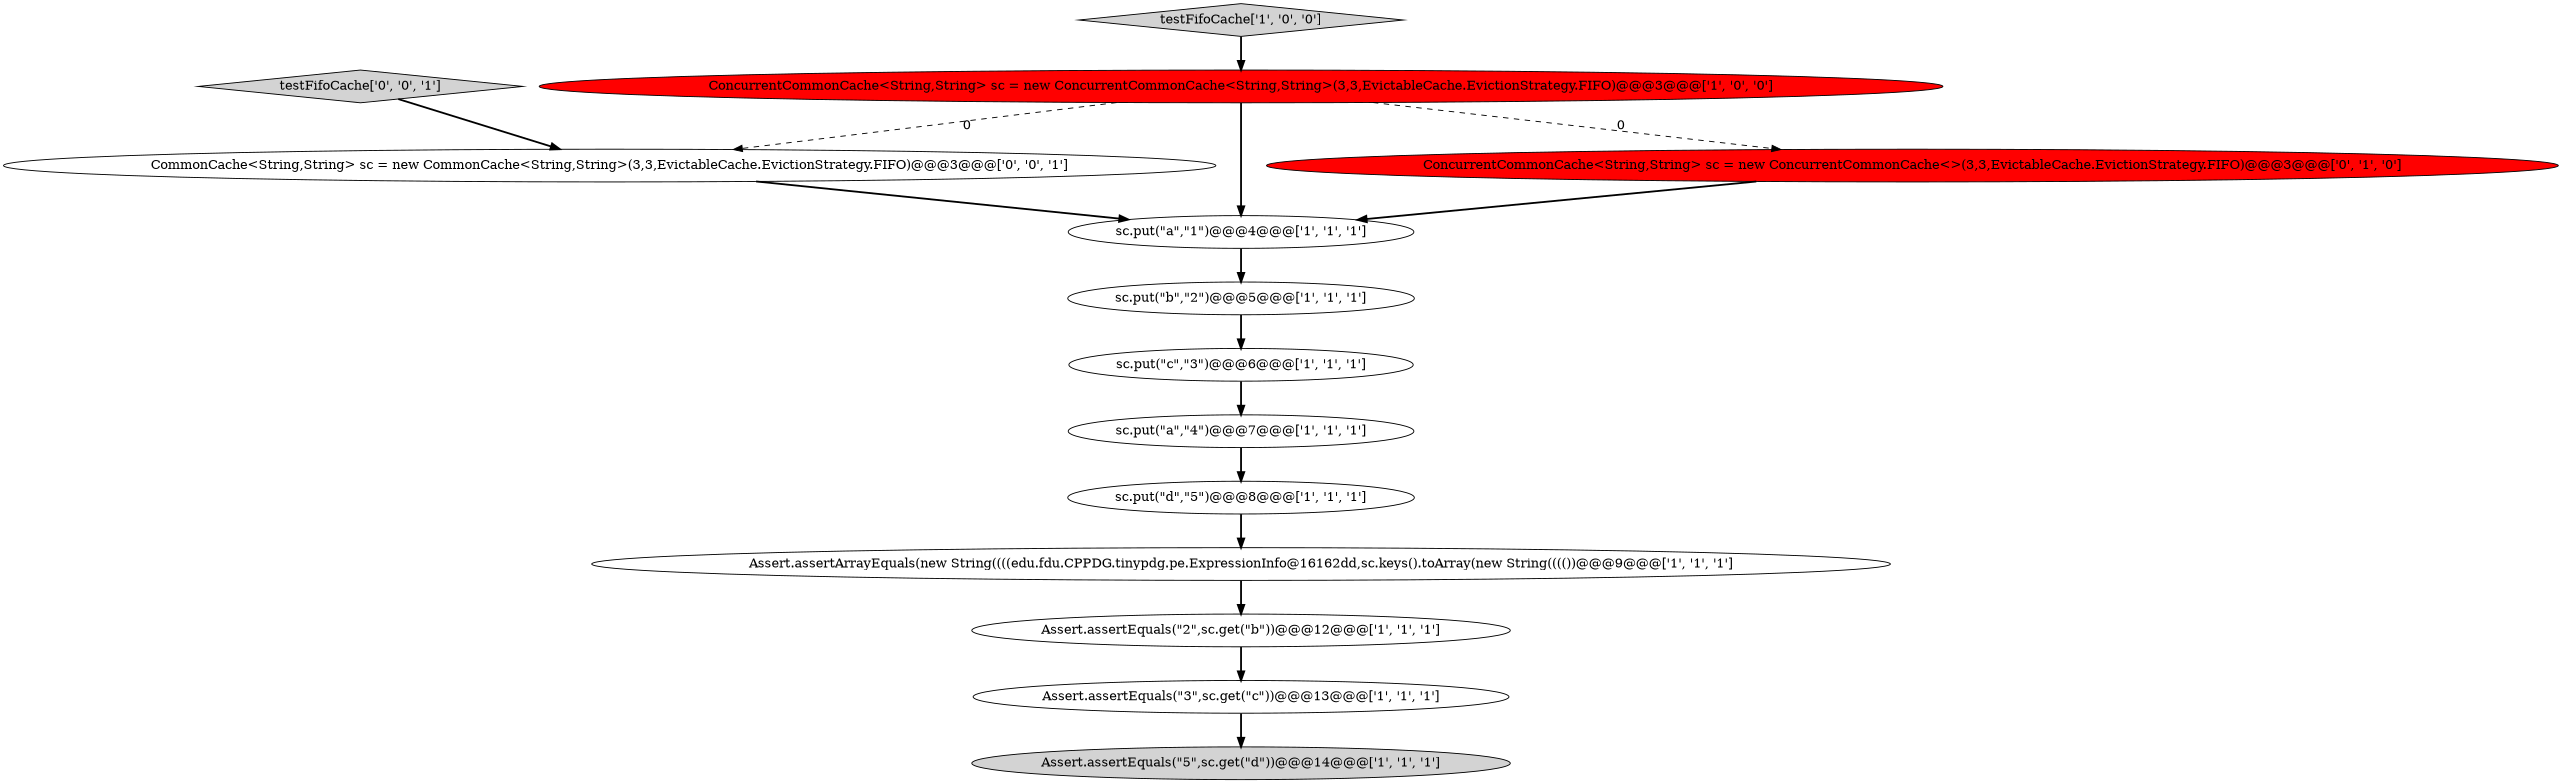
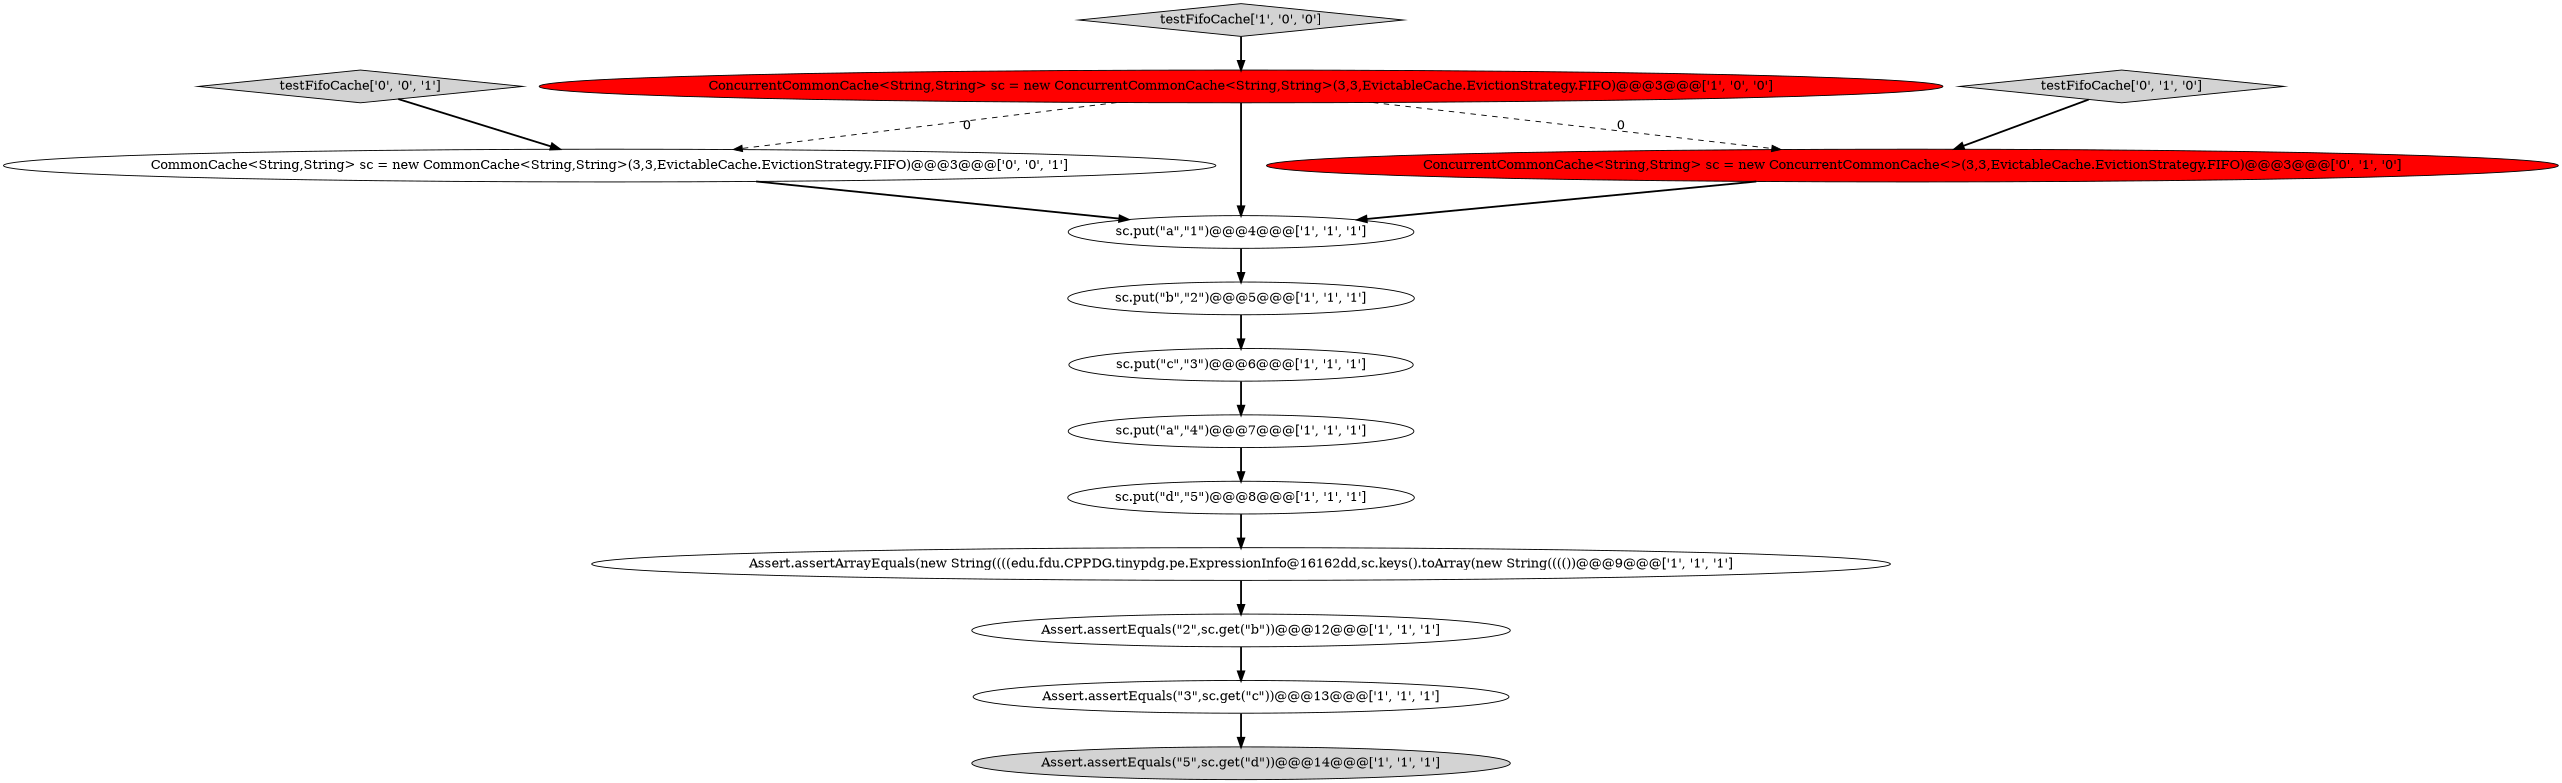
node "testFifoCache['0', '1', '0']": added
